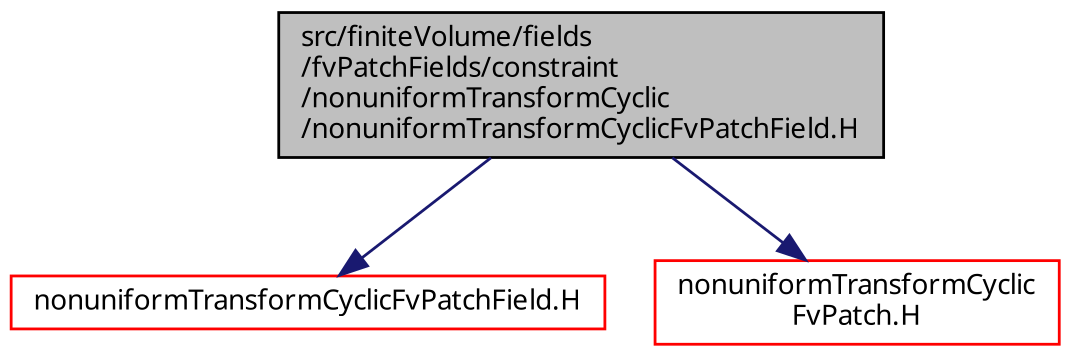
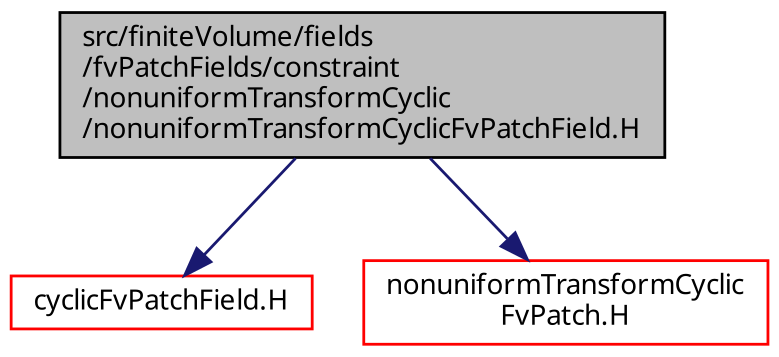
node "nonuniformTransformCyclicFvPatchField.H": label "nonuniformTransformCyclicFvPatchField.H" -> "cyclicFvPatchField.H"
